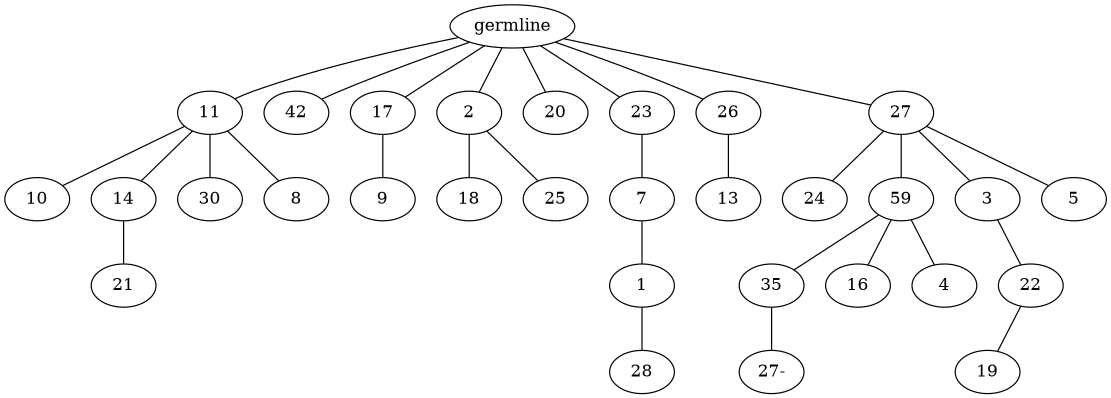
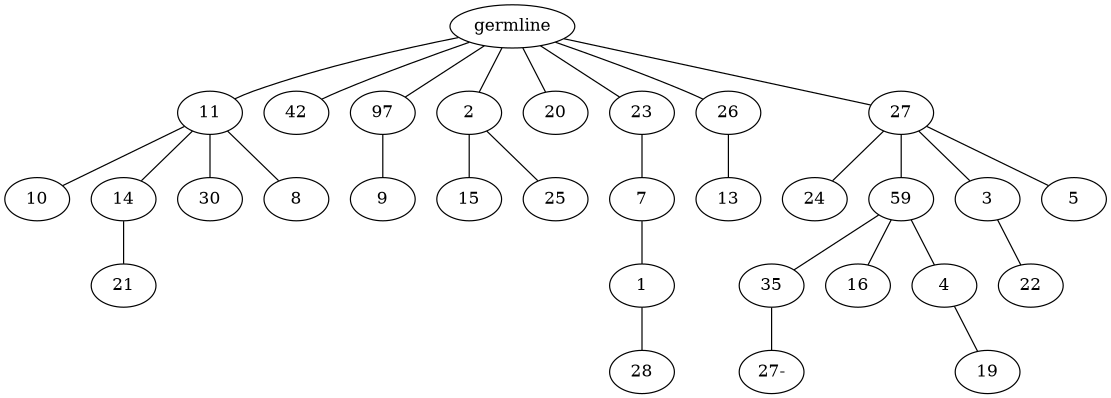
node "17": label "17" -> "97"
node "18": label "18" -> "15"
edge "22" -- "19": now "4" -- "19"
